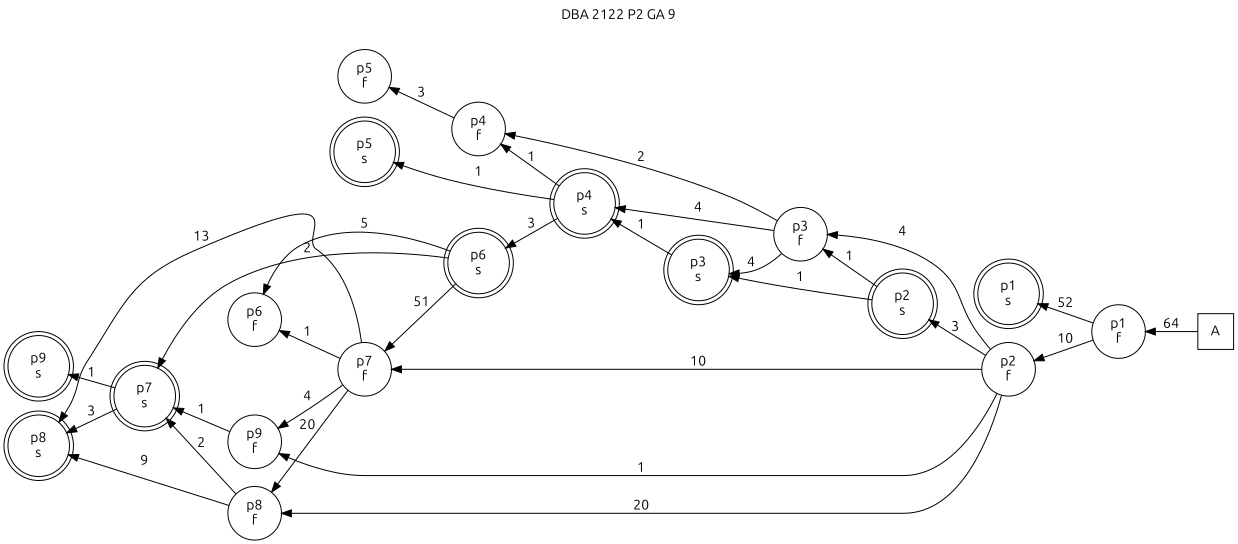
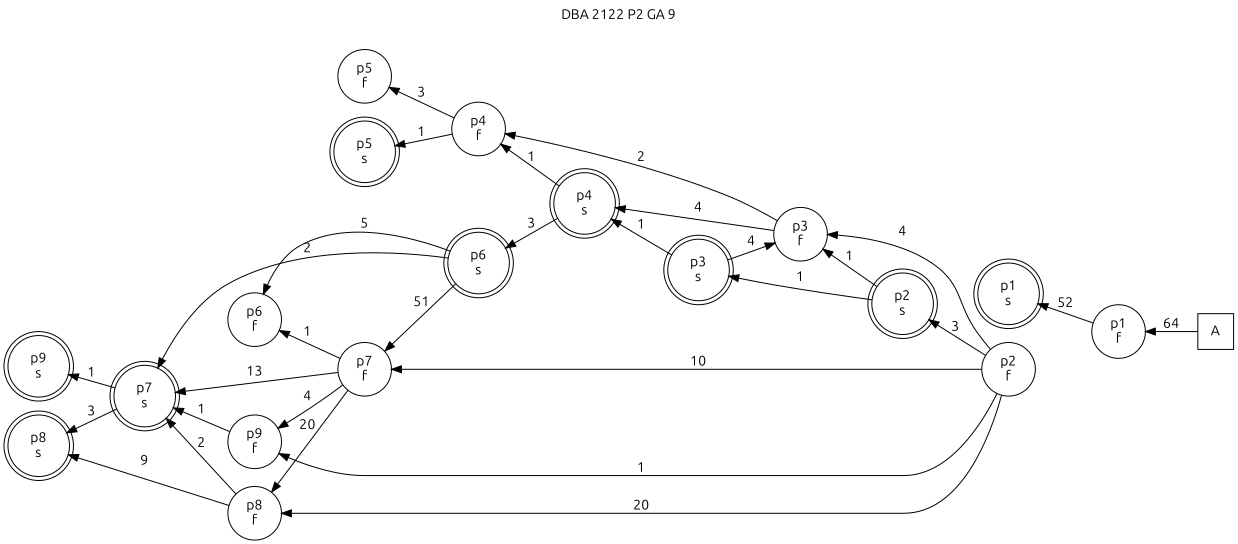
edge "p4 s" -> "p5 s": now "p4 f" -> "p5 s"
edge "p7 f" -> "p8 s": now "p7 f" -> "p7 s"
edge "p3 f" -> "p3 s": reversed
edge "p1 f" -> "p2 f": removed, label "10"
